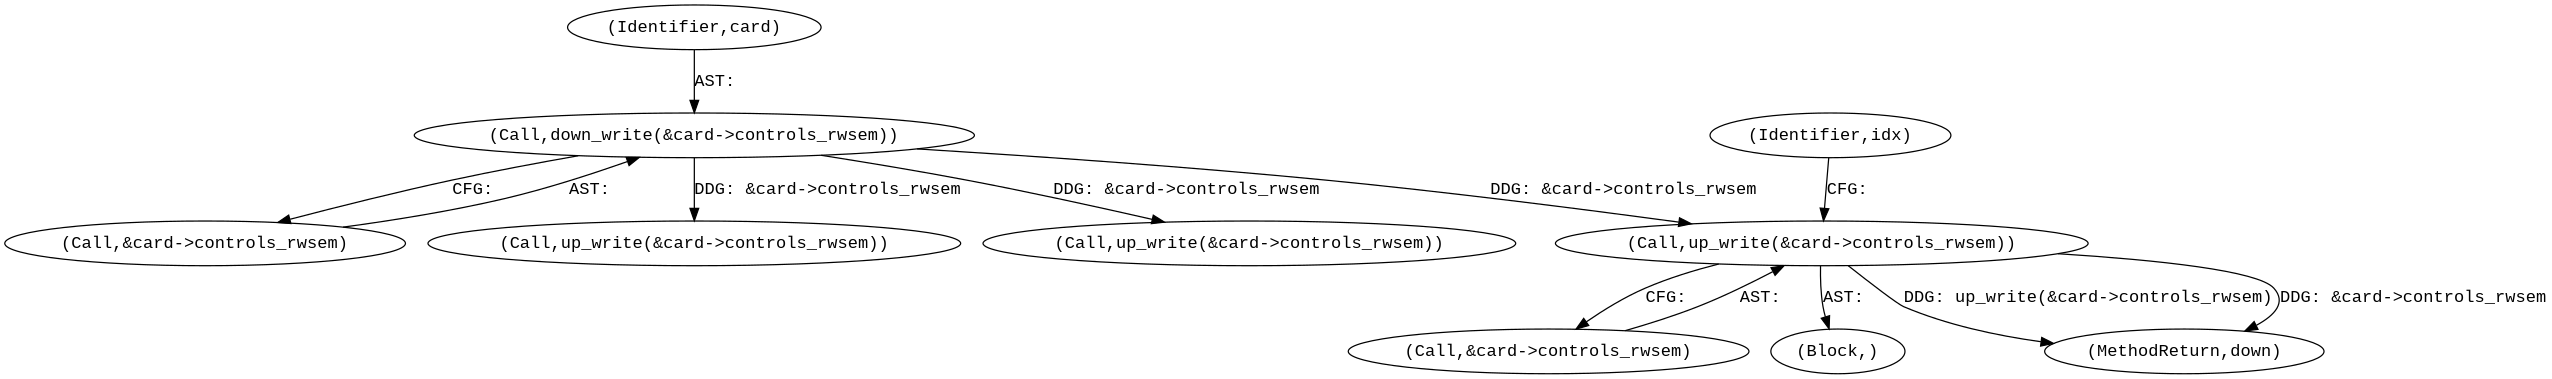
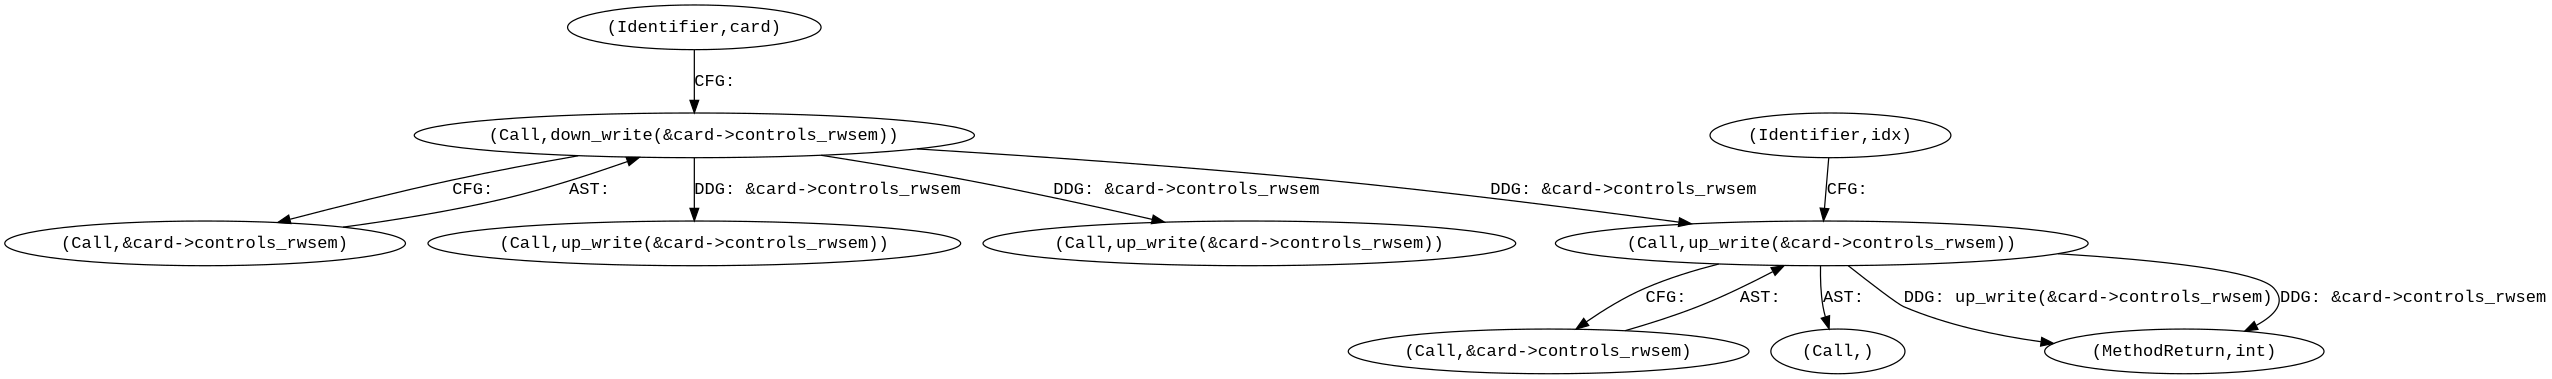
edge "(Identifier,card)" -> "(Call,down_write(&card->controls_rwsem))": label "AST: " -> "CFG: "
node "(Block,)": label "(Block,)" -> "(Call,)"
node "(MethodReturn,down)": label "(MethodReturn,down)" -> "(MethodReturn,int)"
